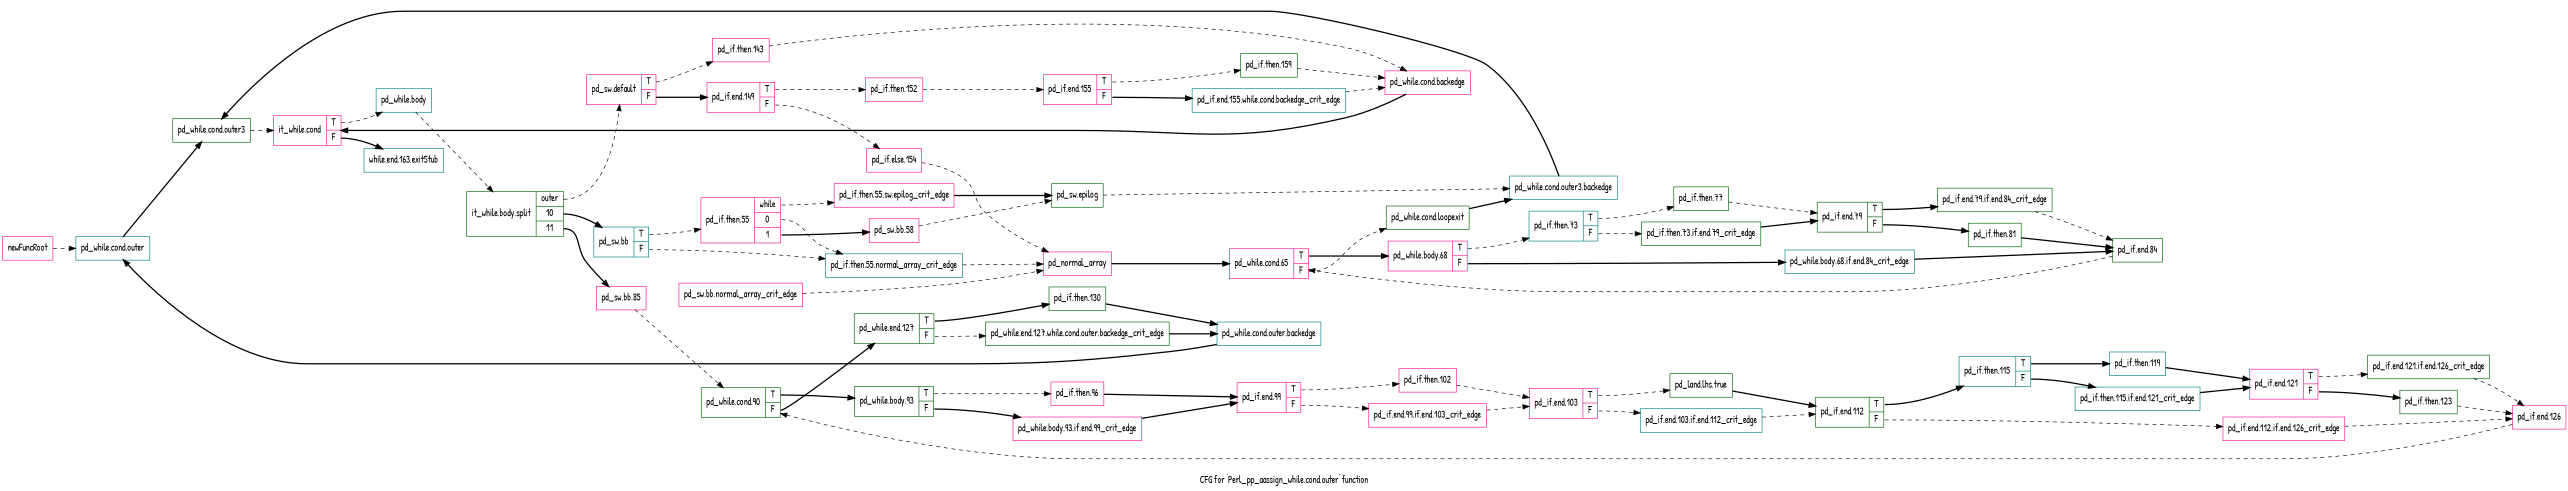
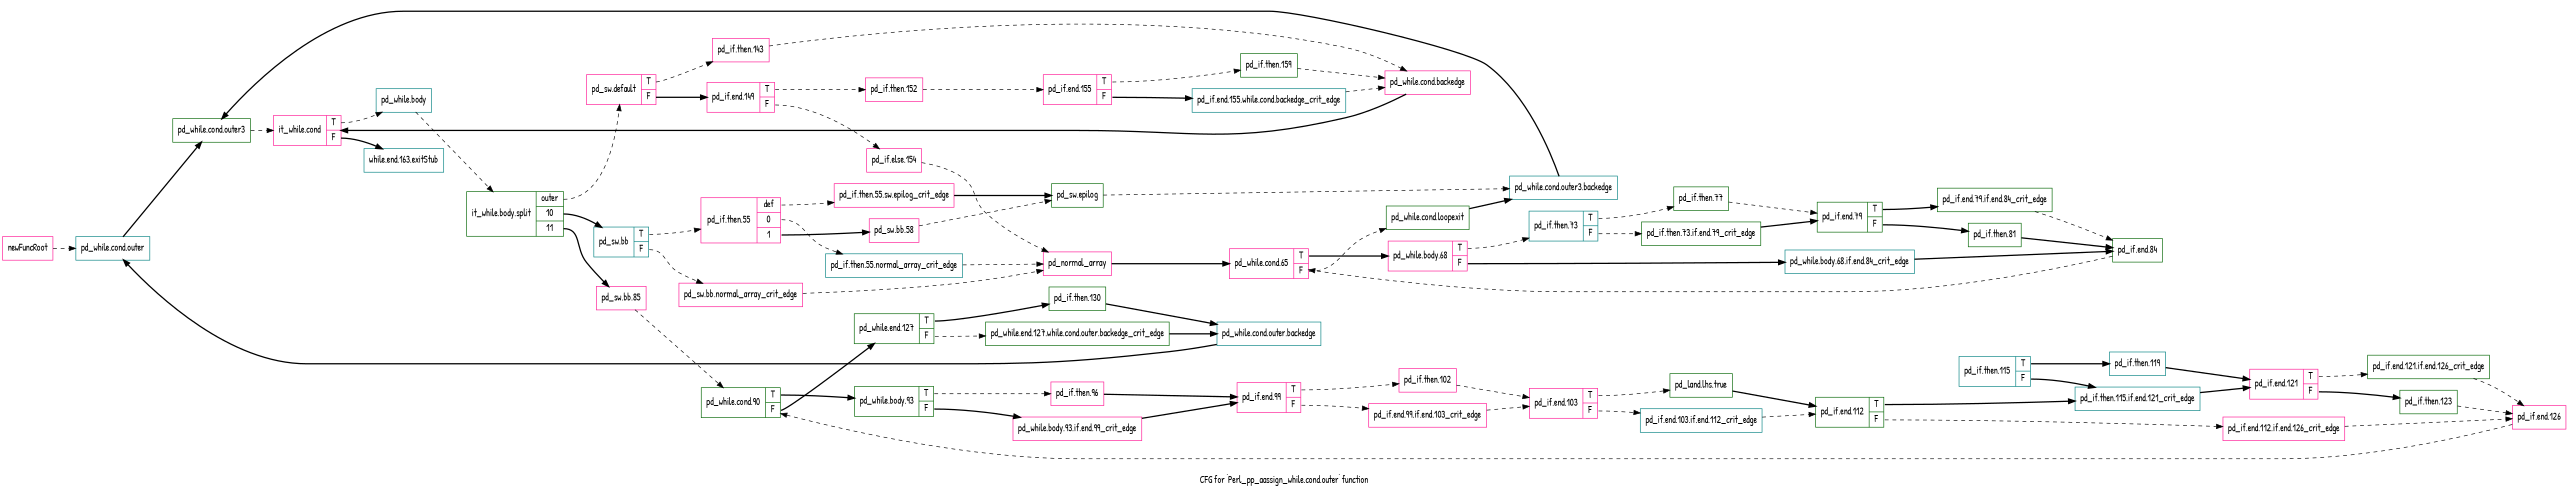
node "pd_if.then.55": text "while" -> "def"
edge "pd_sw.bb" -> "pd_if.then.55.normal_array_crit_edge": now "pd_sw.bb" -> "pd_sw.bb.normal_array_crit_edge"
edge "pd_if.end.112" -> "pd_if.then.115": now "pd_if.end.112" -> "pd_if.then.115.if.end.121_crit_edge"
